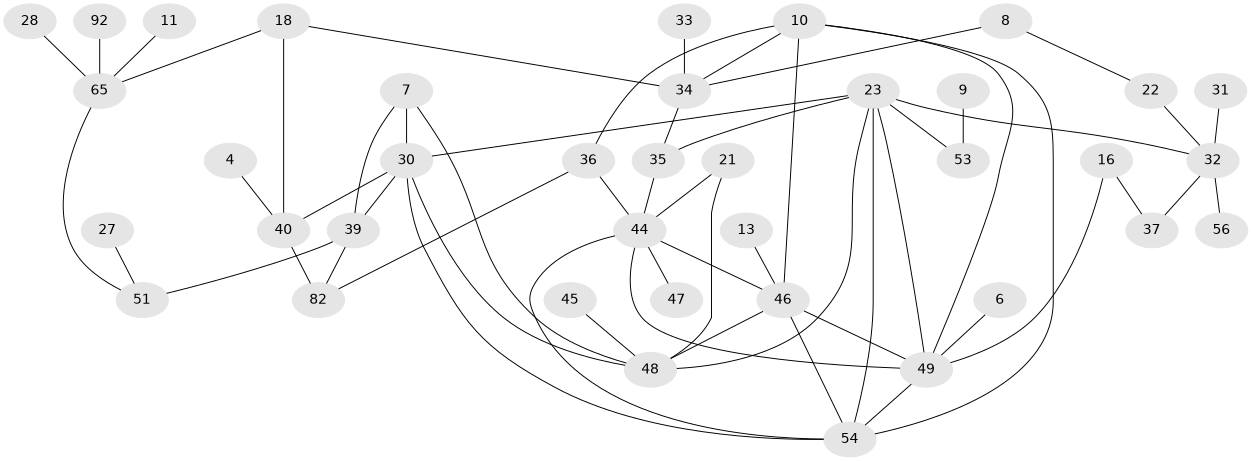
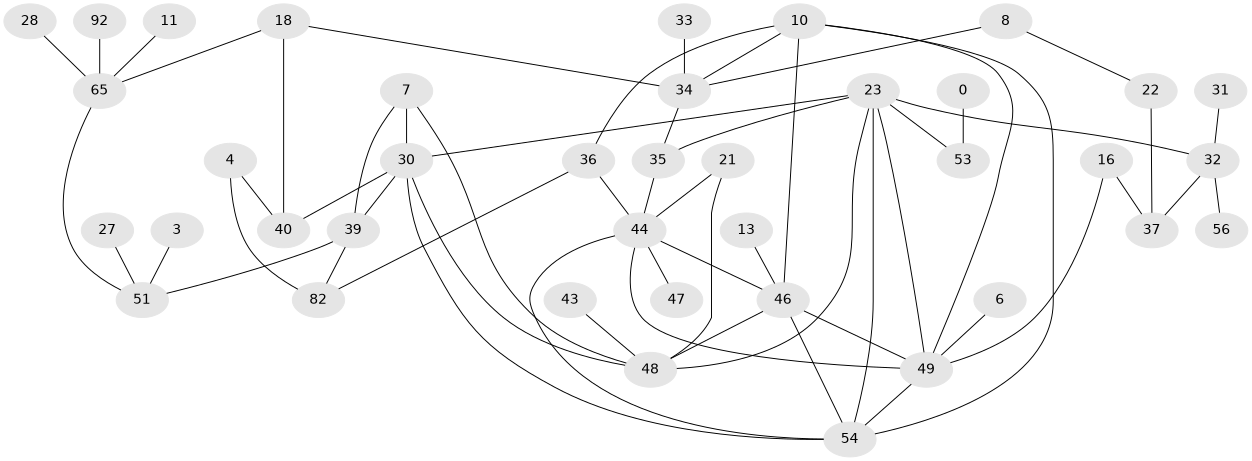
node "9": label "9" -> "0"
edge "22" -- "32": now "22" -- "37"
node "3": added
edge "40" -- "82": now "4" -- "82"
node "45": label "45" -> "43"
